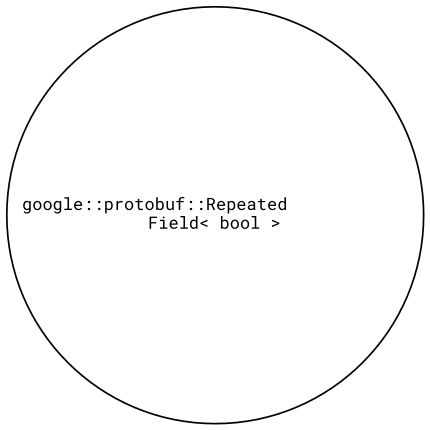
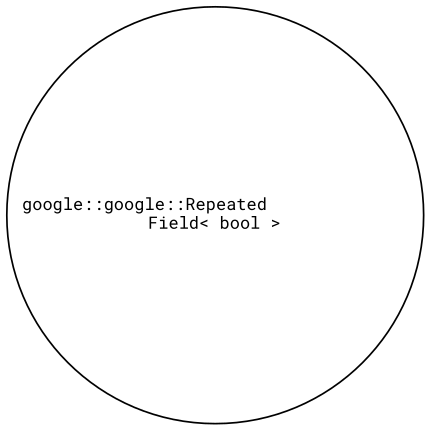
node "google::protobuf::Repeated Field< bool >": label "google::protobuf::Repeated Field< bool >" -> "google::google::Repeated Field< bool >"
